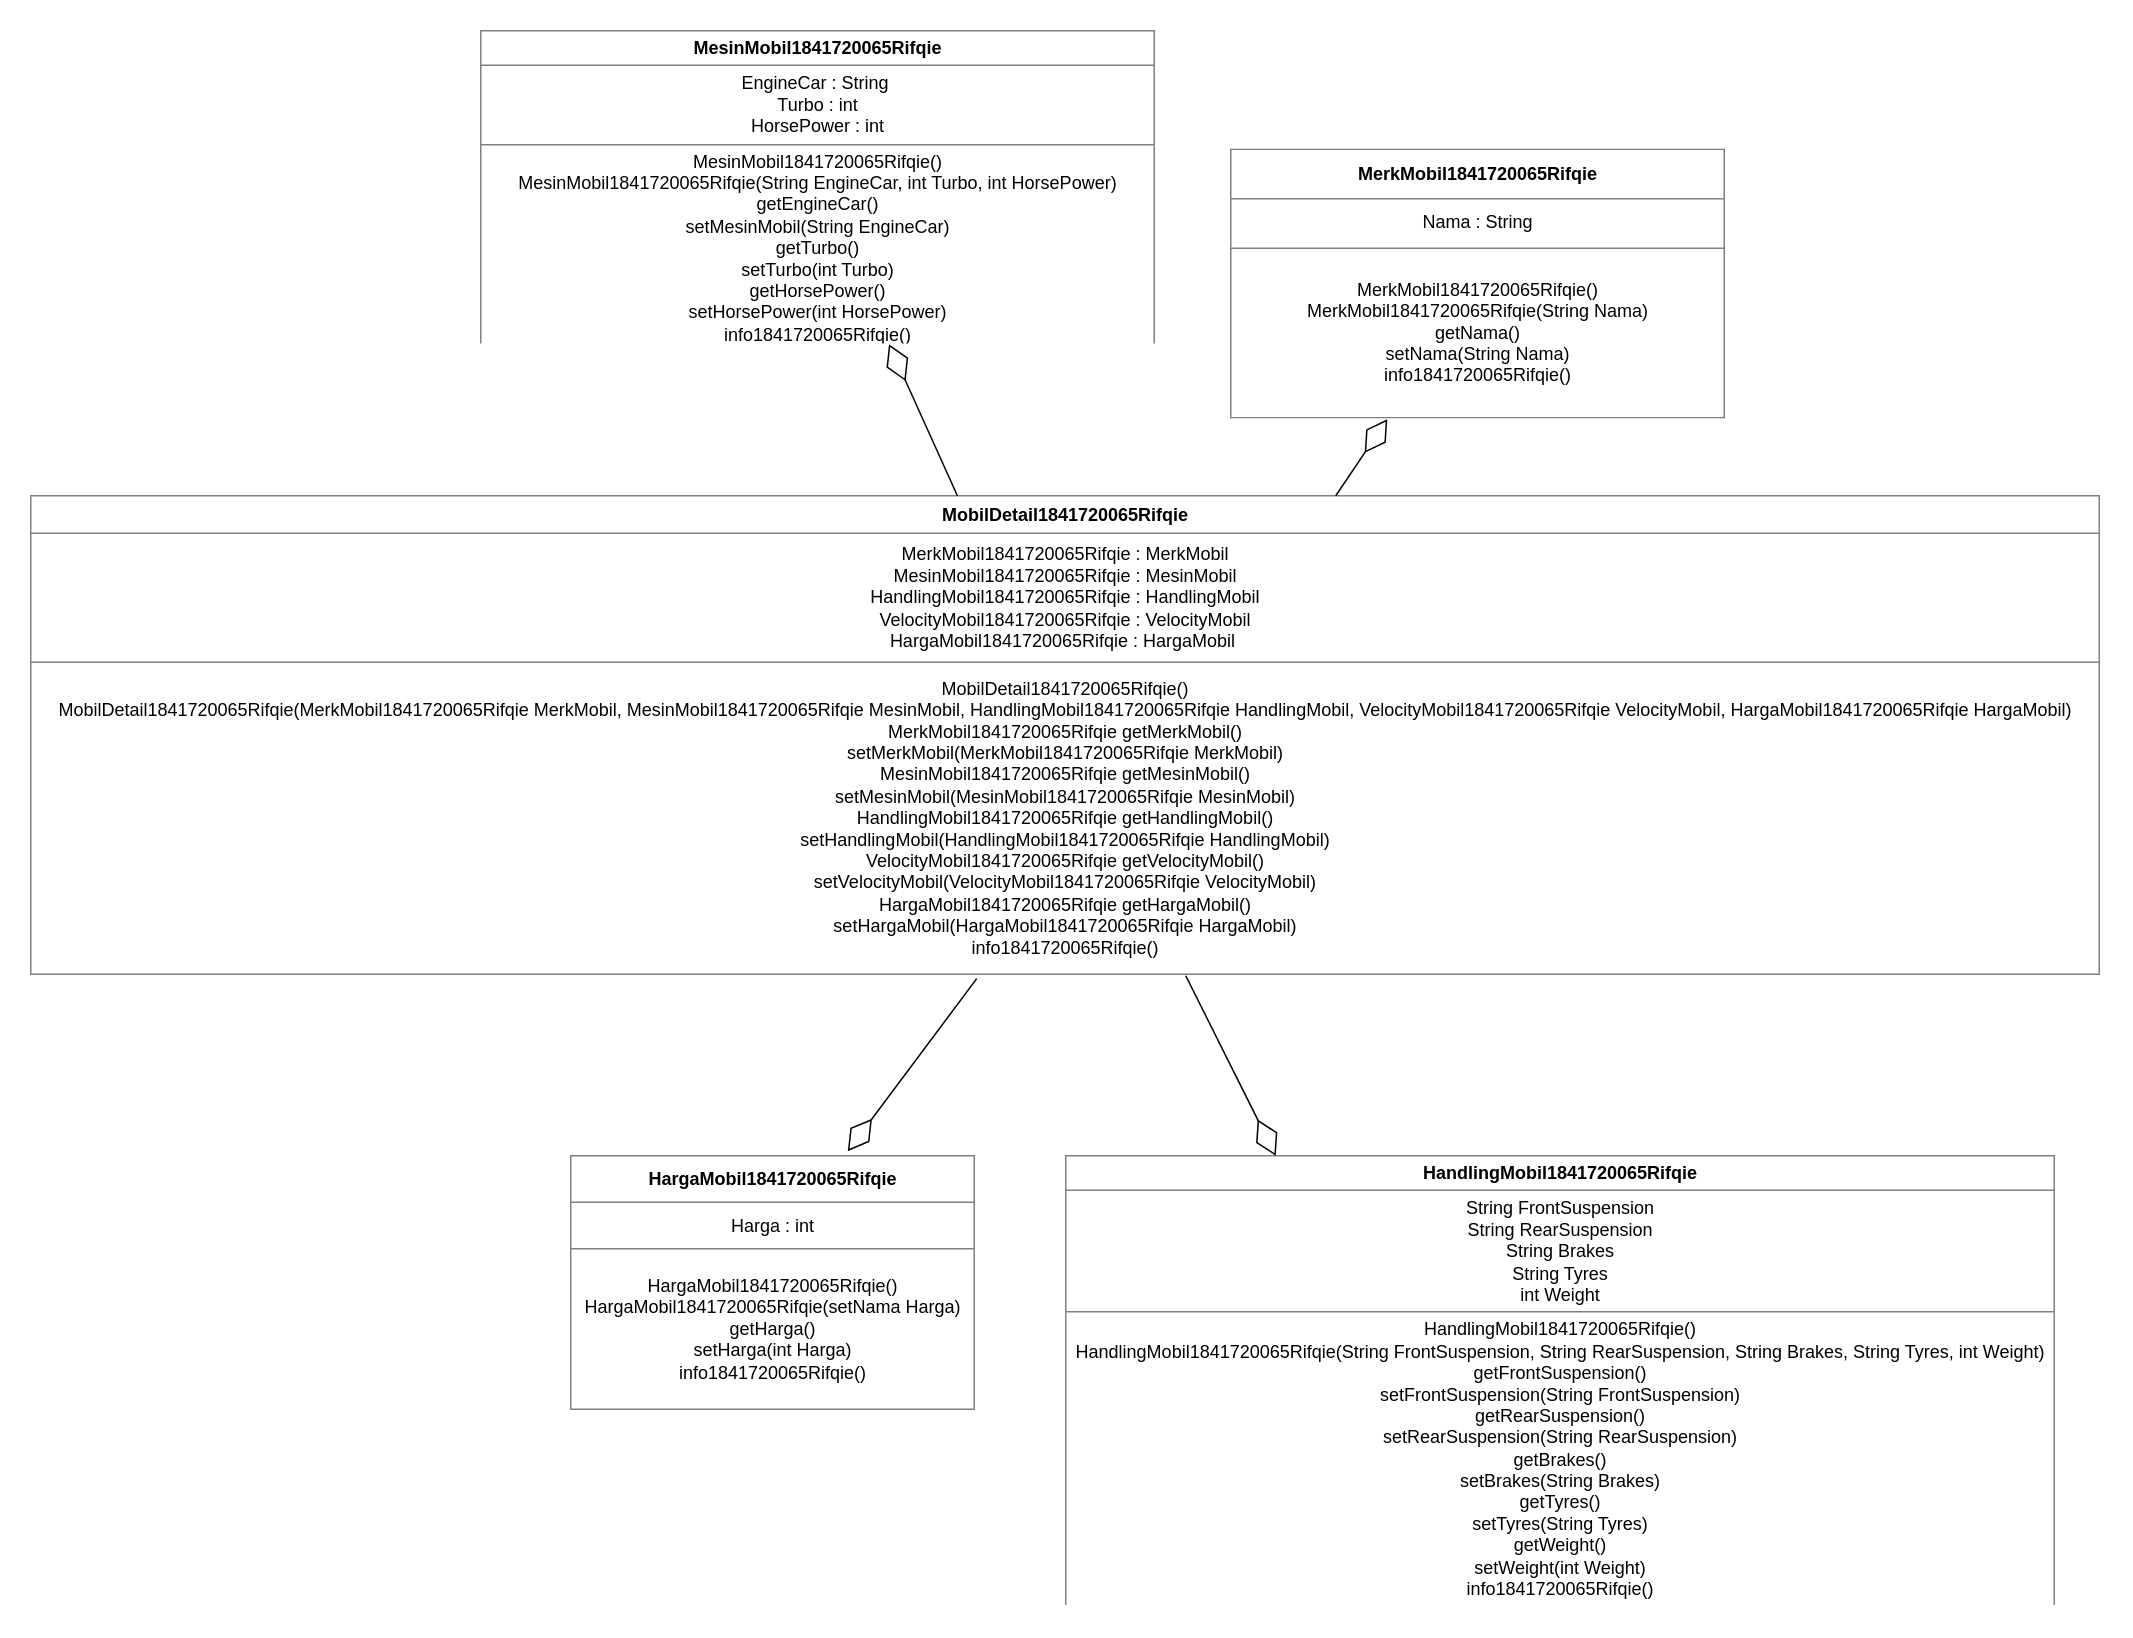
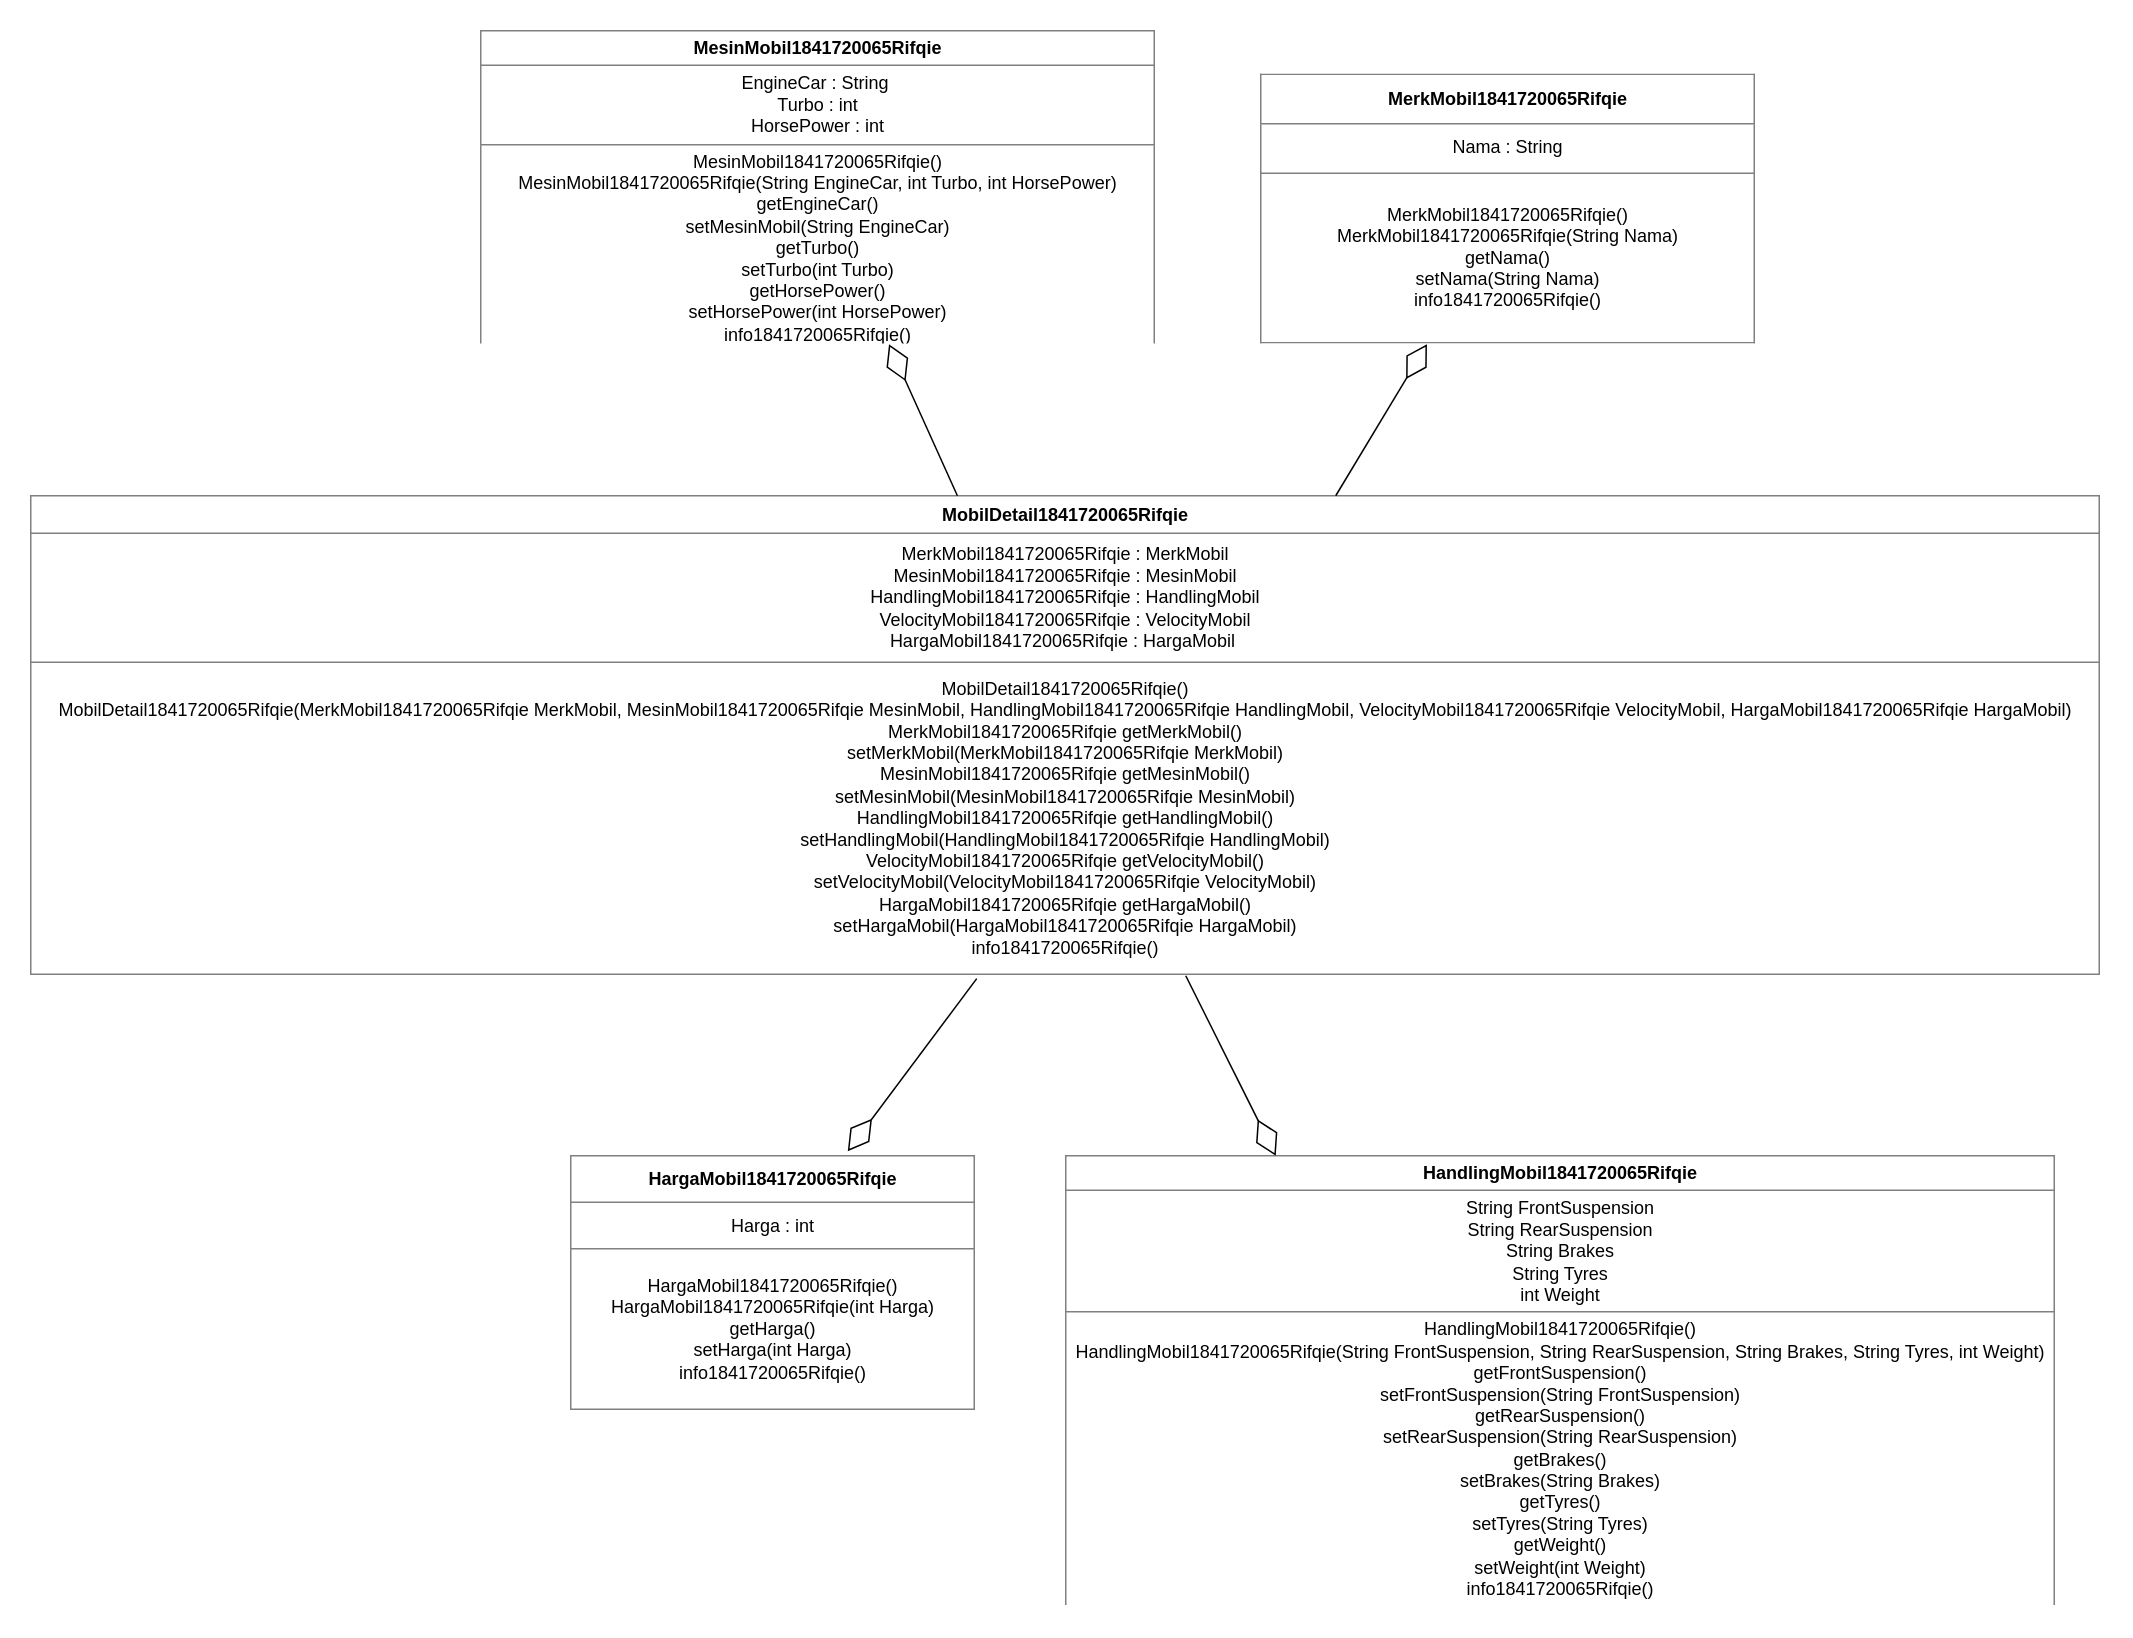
node "MerkMobil1841720065Rifqie Nama : String MerkMobil1841720065Rifqie() MerkMobil1841720065Rifqie(String Nama) getNama() setNama(String Nama) info1841720065Rifqie()": moved (1478, 284) -> (1508, 209)
node "HargaMobil1841720065Rifqie Harga : int HargaMobil1841720065Rifqie() HargaMobil1841720065Rifqie(setNama Harga) getHarga() setHarga(int Harga) info1841720065Rifqie()": label "HargaMobil1841720065Rifqie Harga : int HargaMobil1841720065Rifqie() HargaMobil1841720065Rifqie(setNama Harga) getHarga() setHarga(int Harga) info1841720065Rifqie()" -> "HargaMobil1841720065Rifqie Harga : int HargaMobil1841720065Rifqie() HargaMobil1841720065Rifqie(int Harga) getHarga() setHarga(int Harga) info1841720065Rifqie()"
